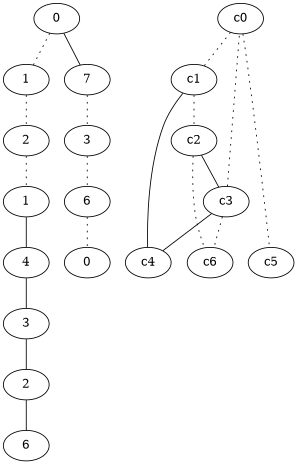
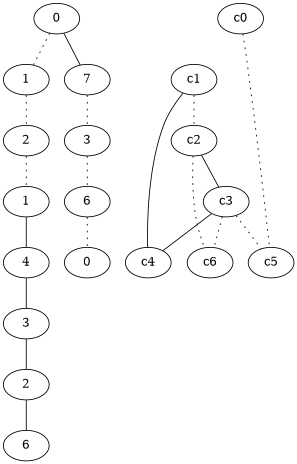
edge "c0" -- "c1": removed
edge "c0" -- "c3": now "c5" -- "c3"
